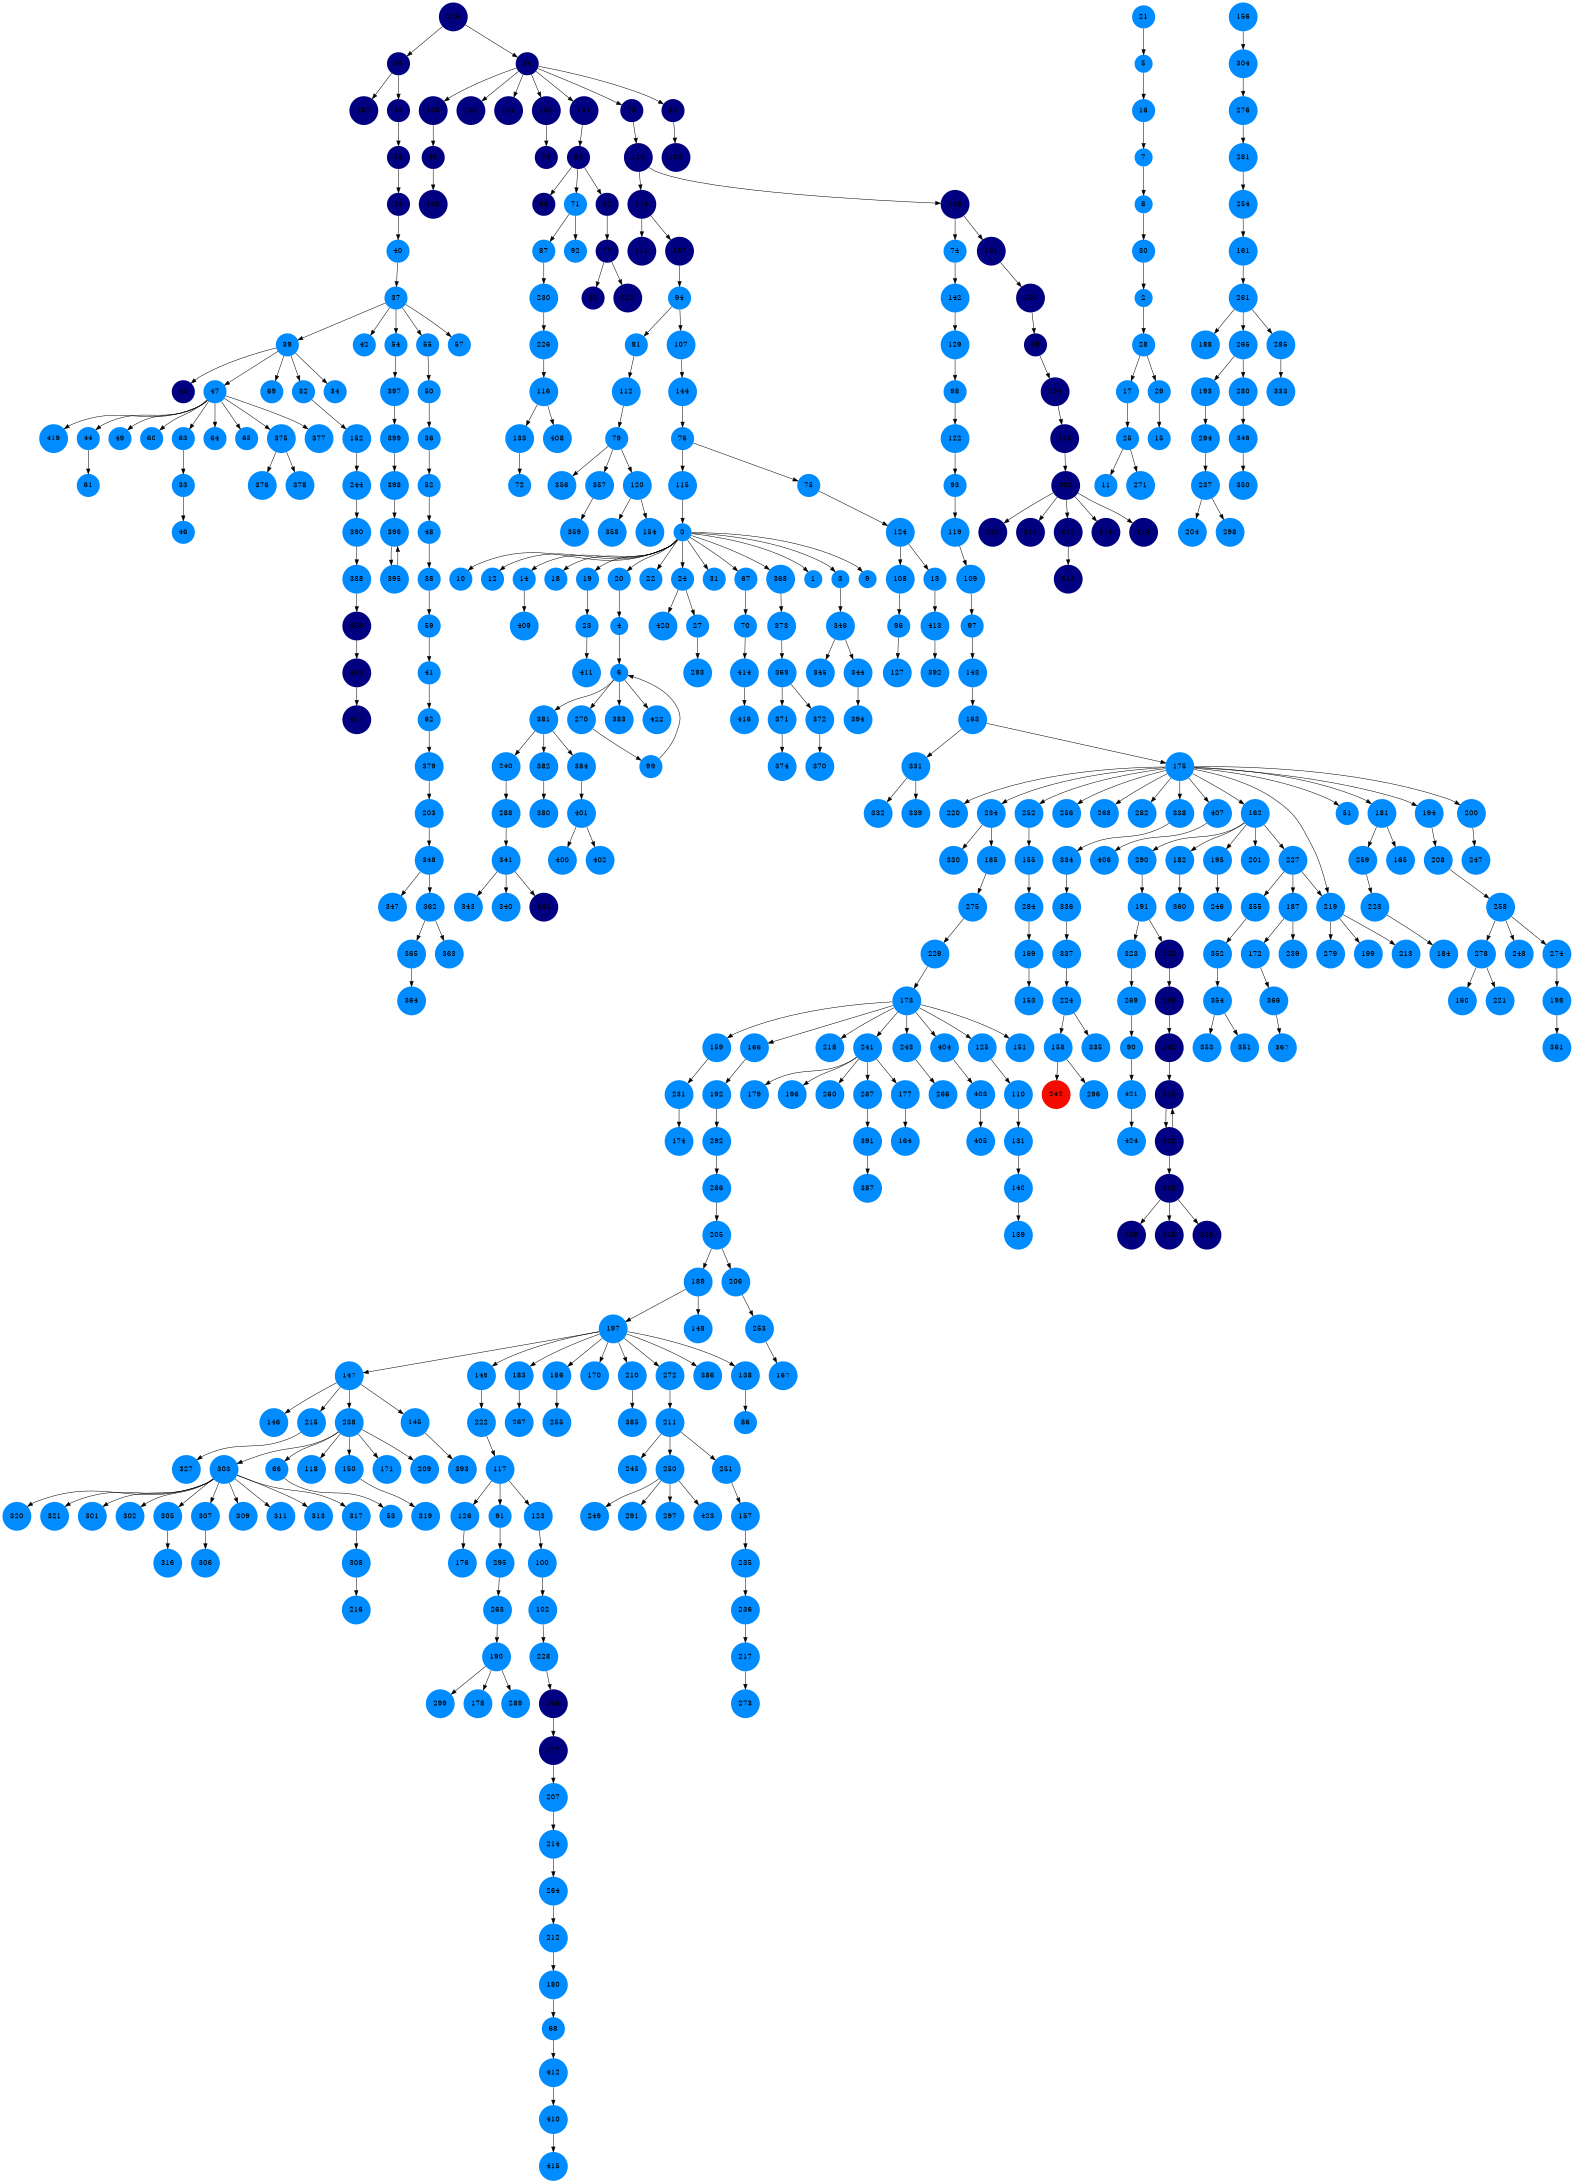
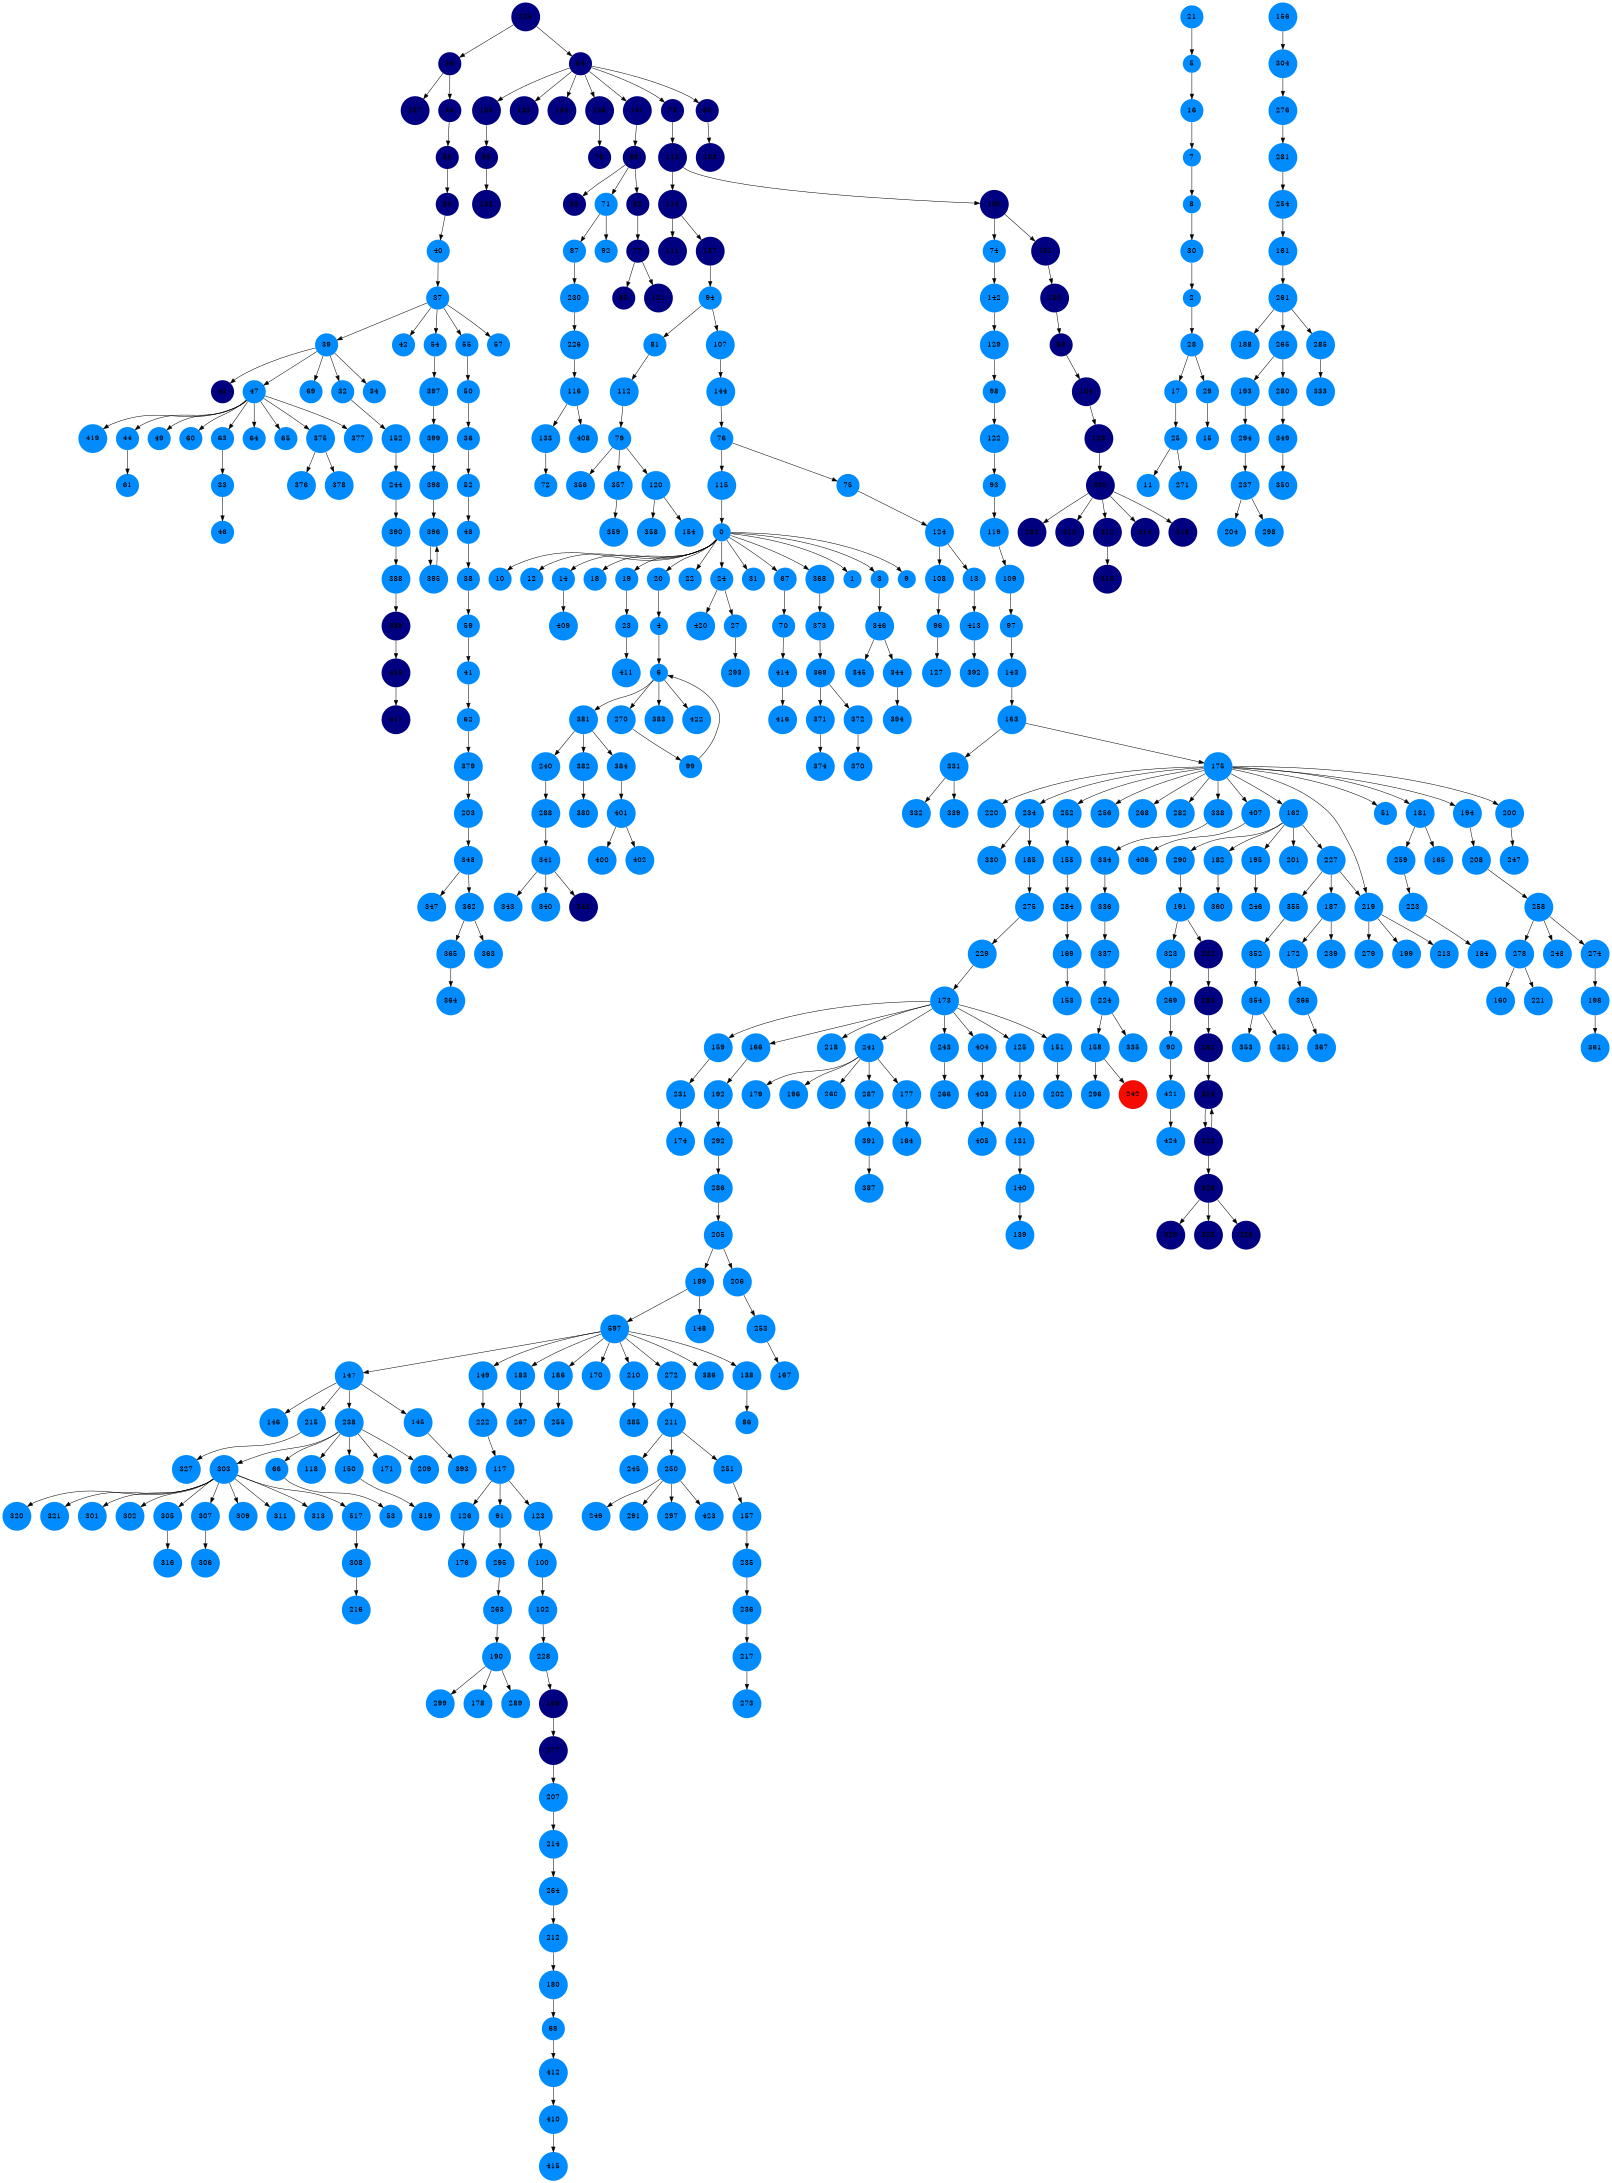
node "202": added
node "197": label "197" -> "597"
node "317": label "317" -> "517"
